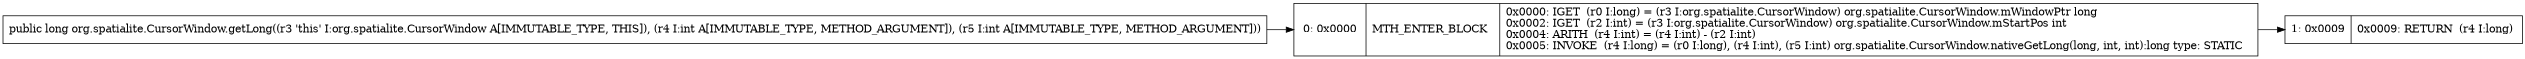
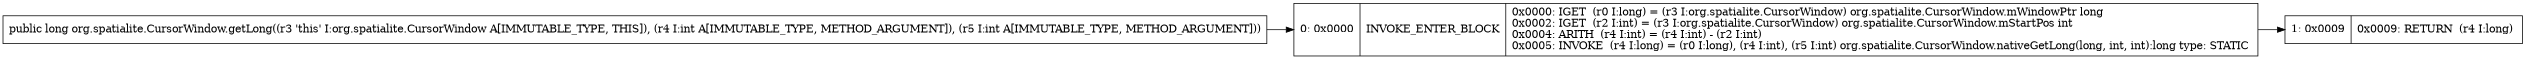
node "0: 0x0000": text "MTH_ENTER_BLOCK" -> "INVOKE_ENTER_BLOCK"
